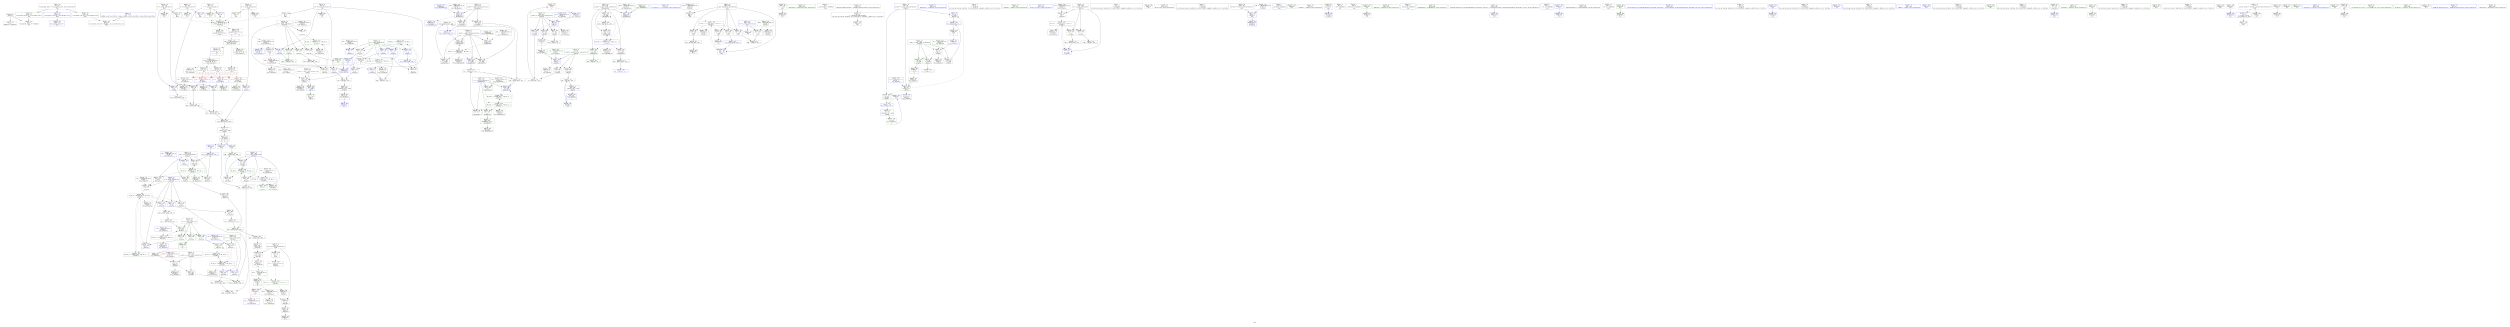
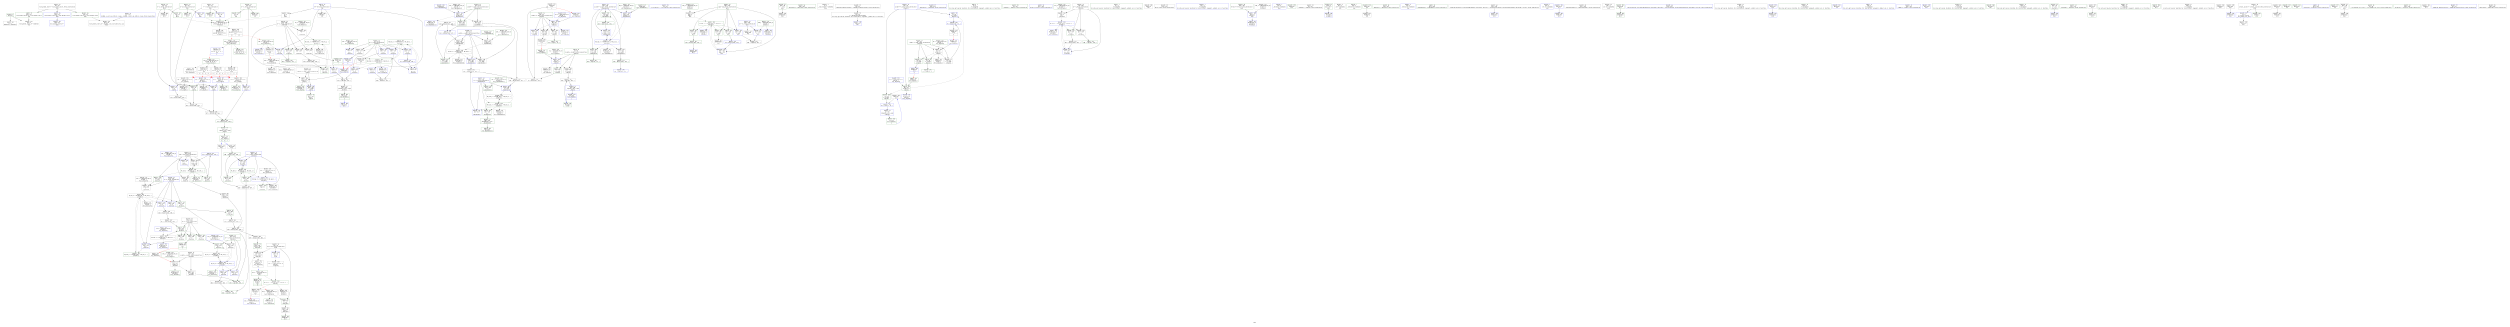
node "NodeID: 224": removed
